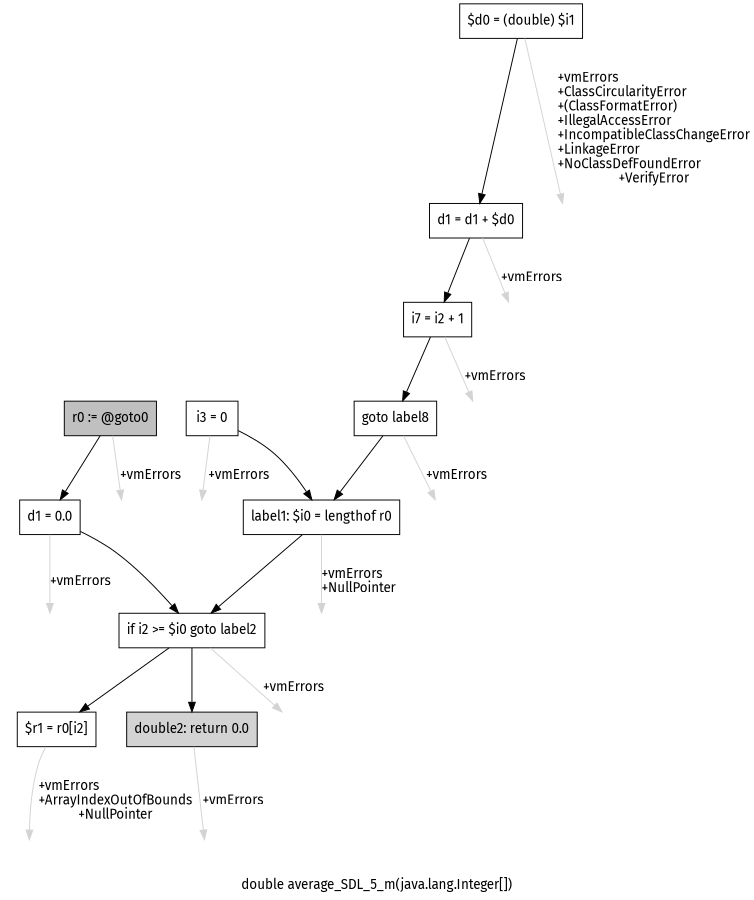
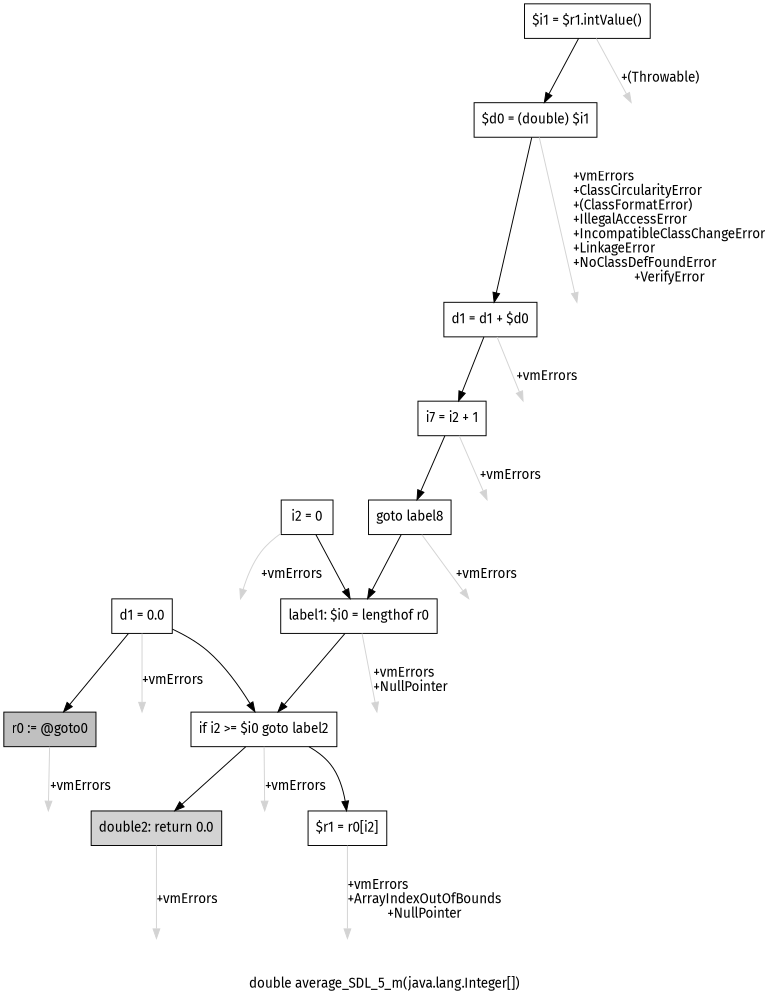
node "$i1 = $r1.intValue()": added
node "i3 = 0": label "i3 = 0" -> "i2 = 0"
edge "r0 := @goto0" -> "d1 = 0.0": reversed
